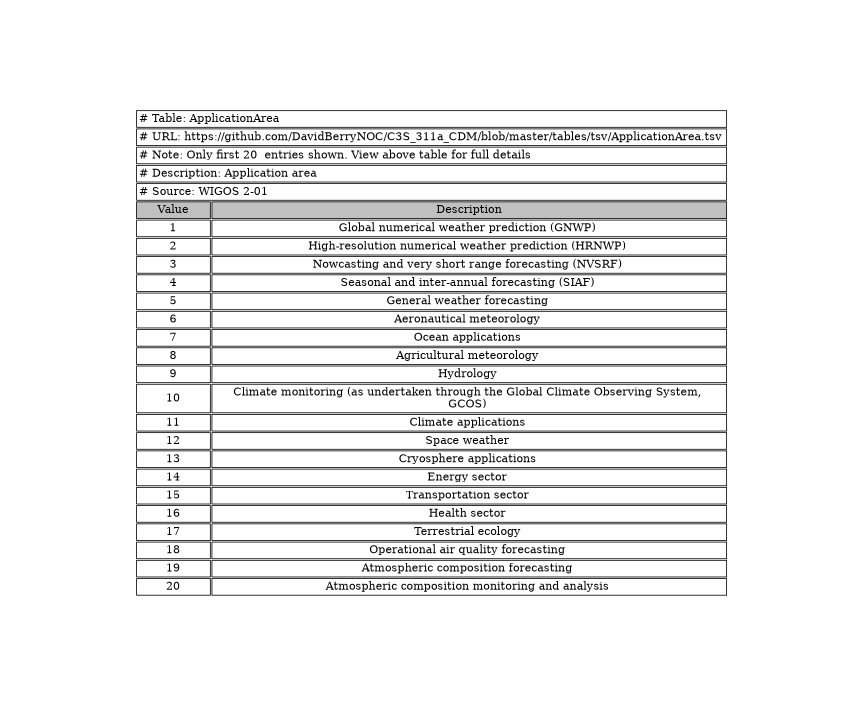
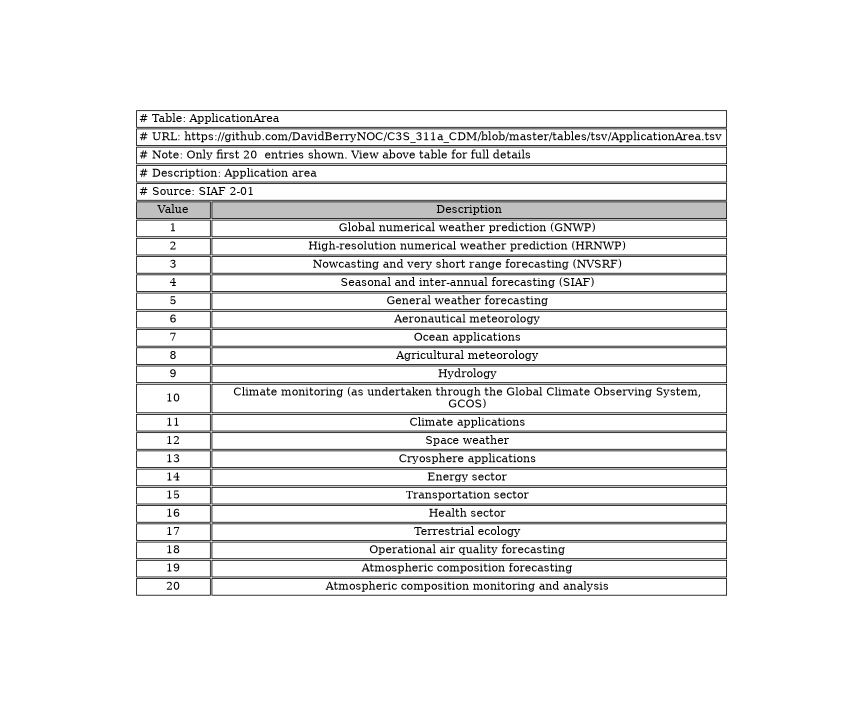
node "# Table: ApplicationArea": text "# Source: WIGOS 2-01" -> "# Source: SIAF 2-01"
